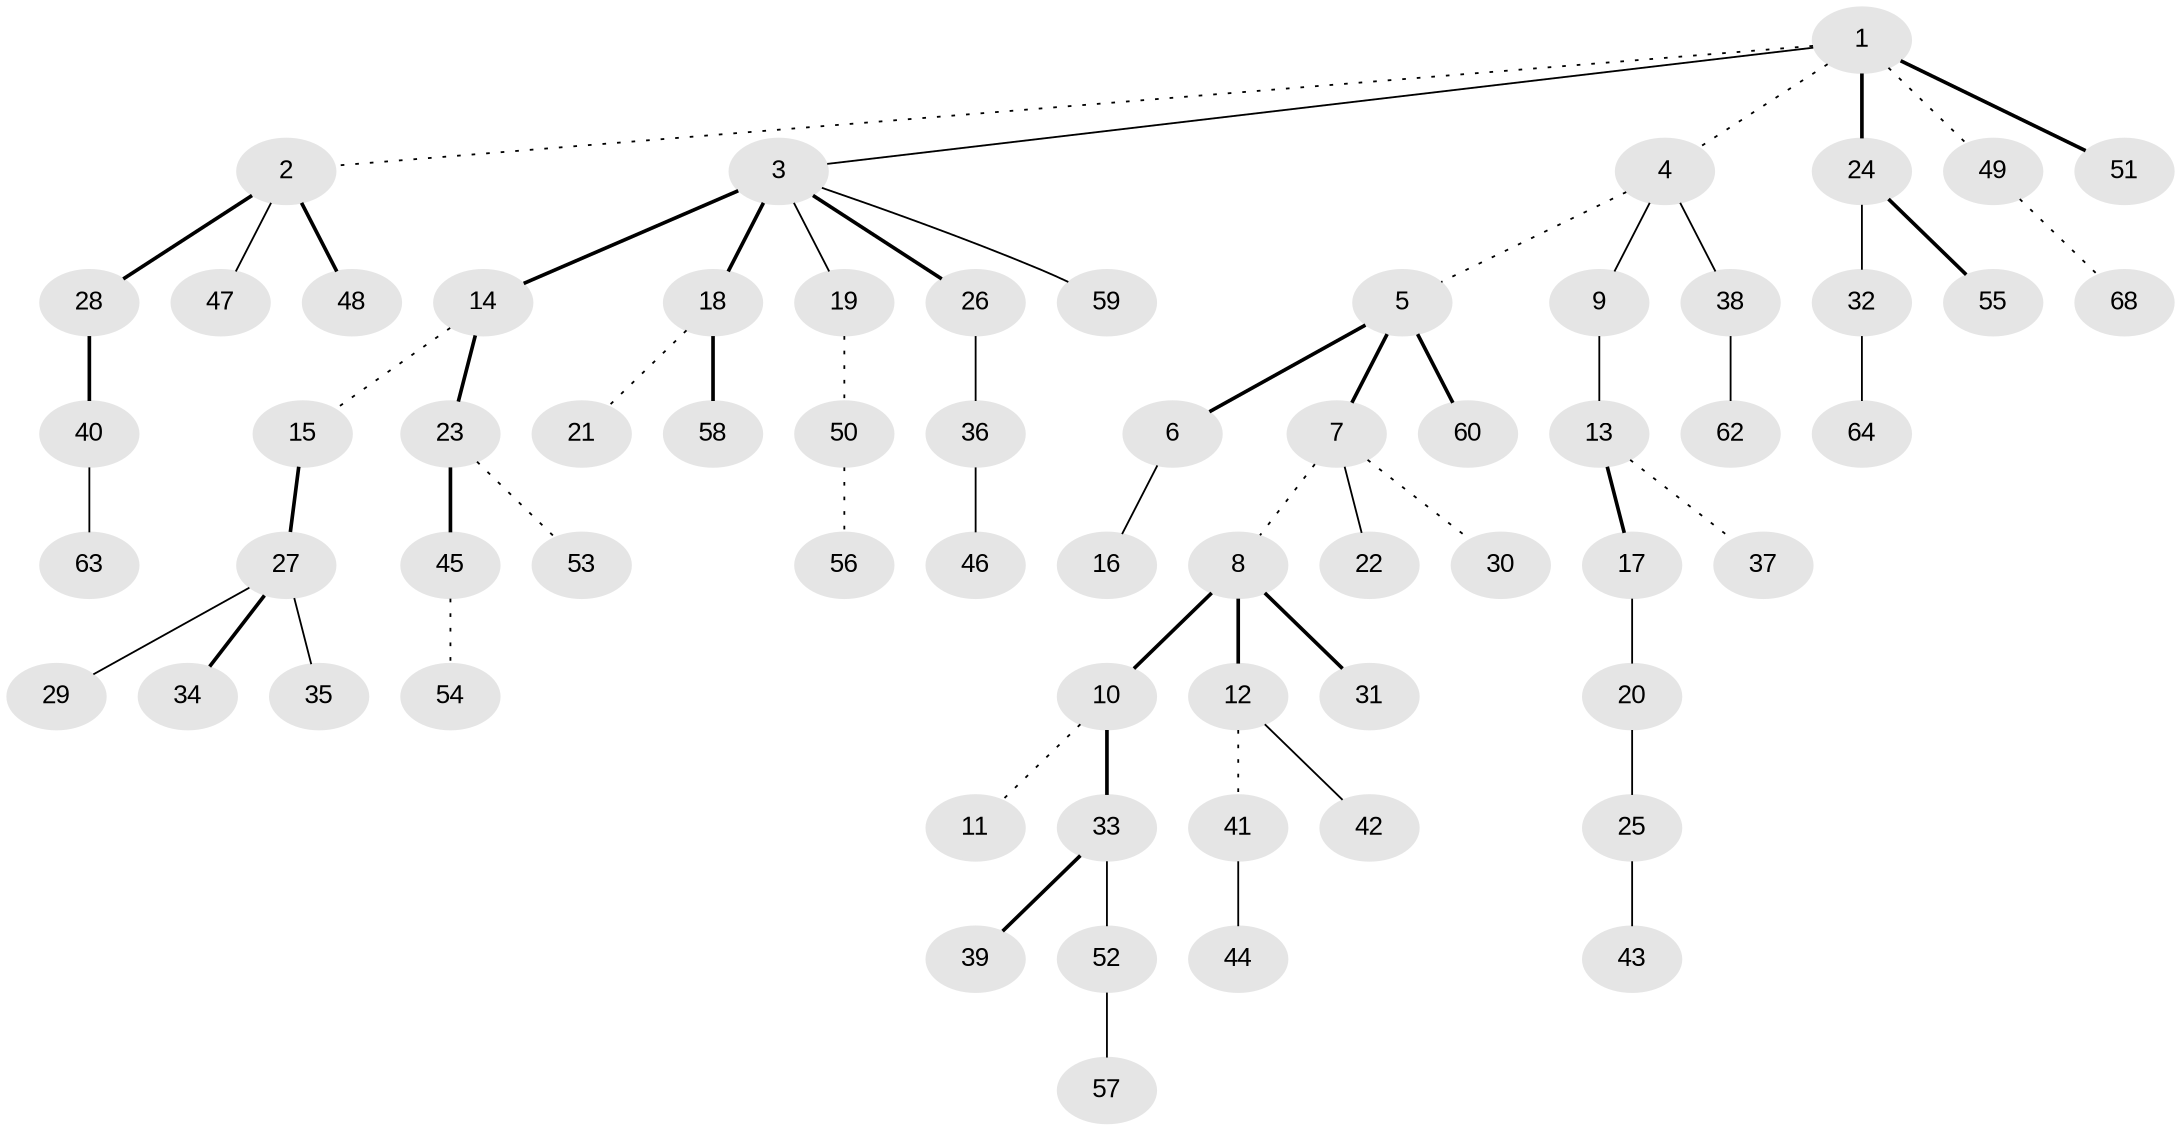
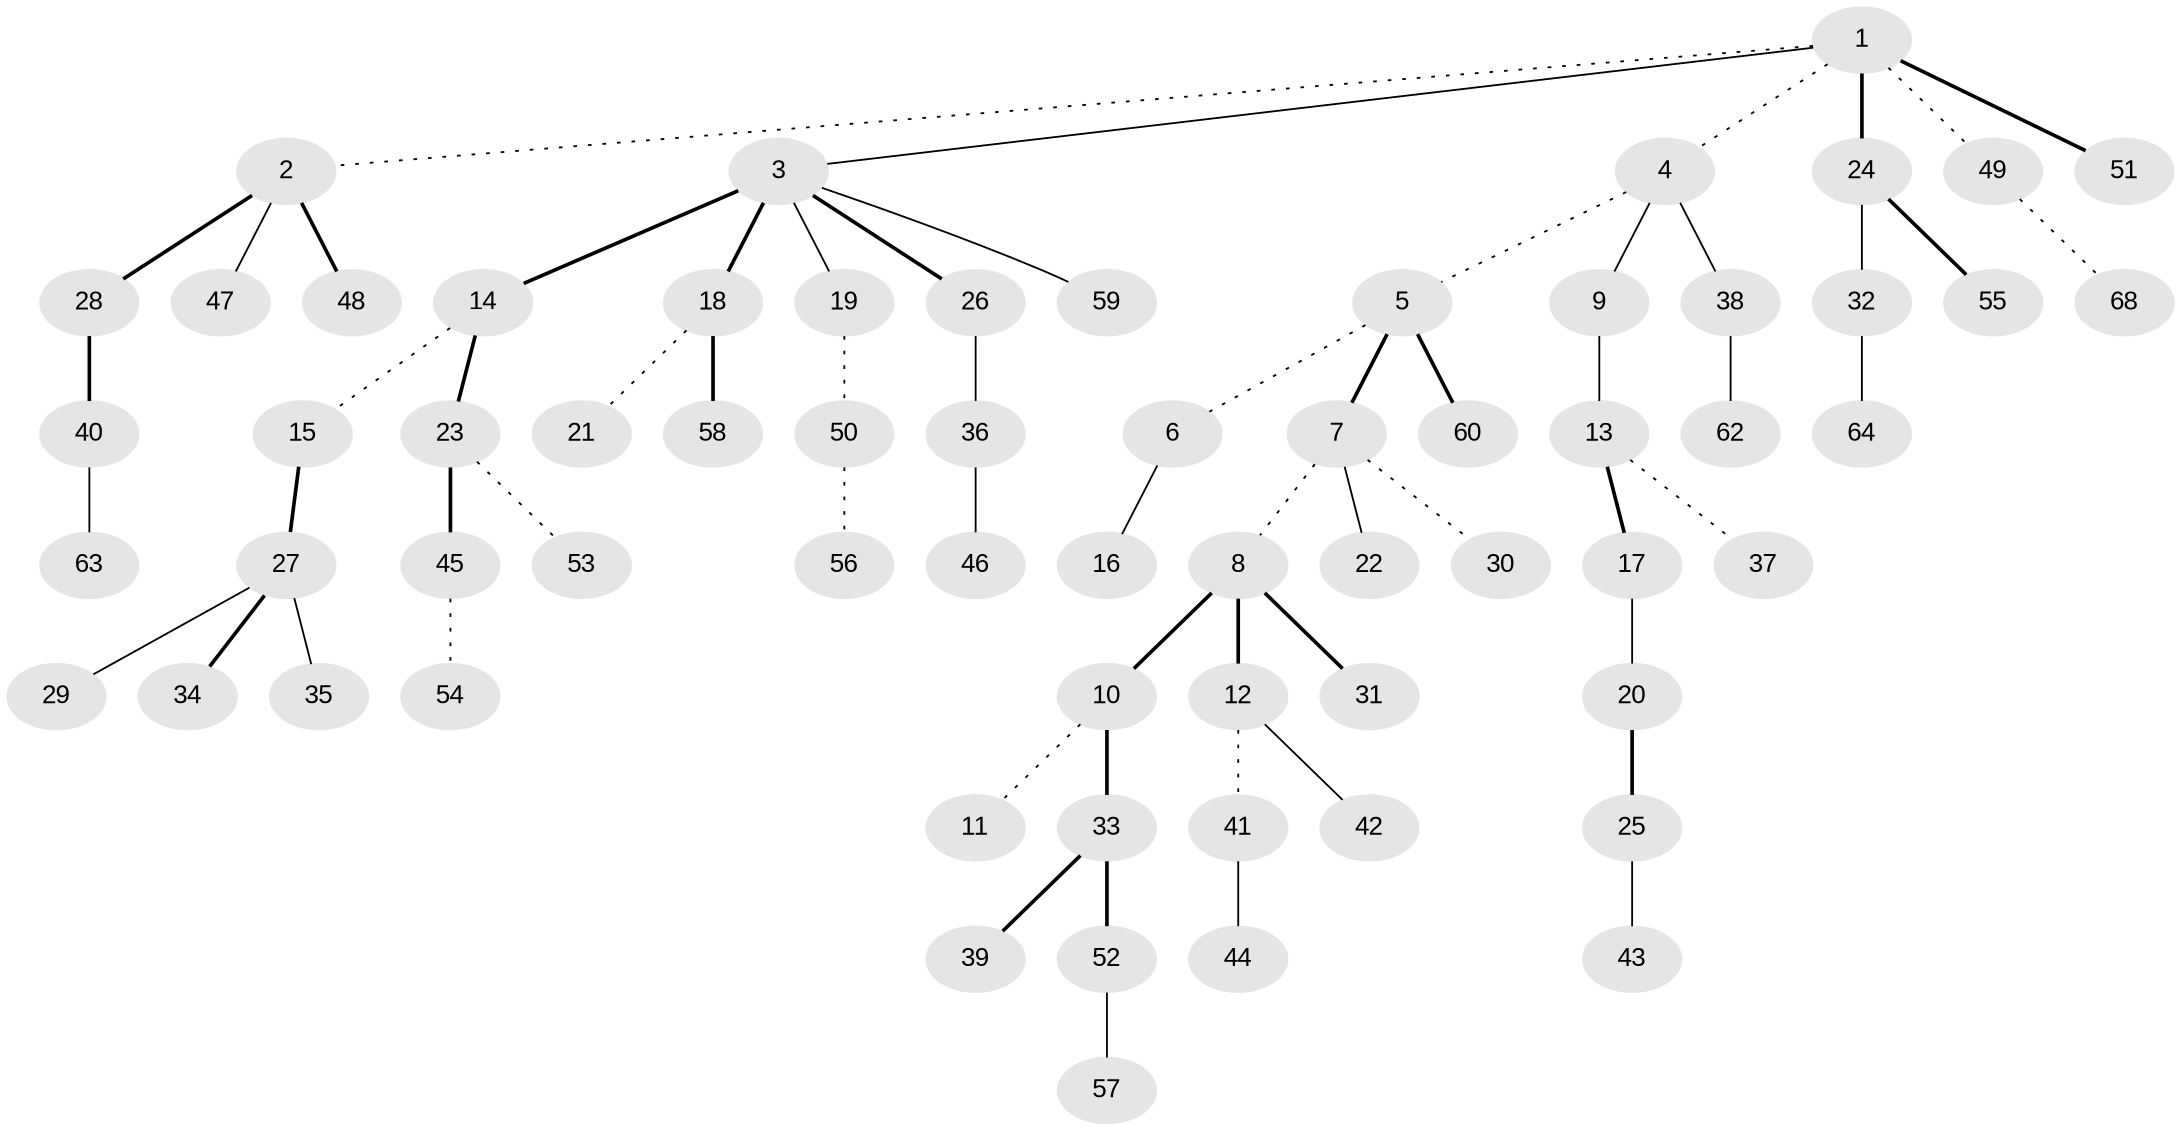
edge "5" -- "6": style bold -> dotted
edge "20" -- "25": style solid -> bold
edge "33" -- "52": style solid -> bold
